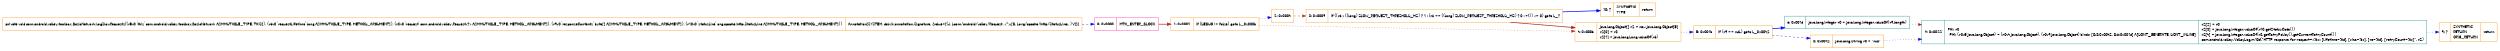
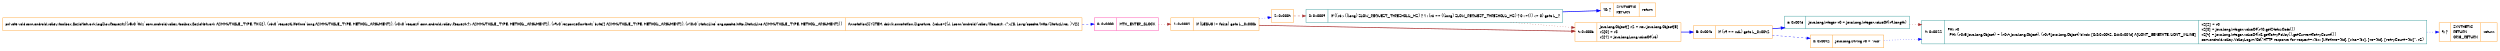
node "10: ?": text "TYPE" -> "RETURN"
node "3: 0x0009": color darkorange -> teal
edge "0: 0x0000" -> "1: 0x0002": style bold -> dotted
edge "3: 0x0009" -> "4: 0x000b": style bold -> dotted
edge "1: 0x0002" -> "4: 0x000b": style dotted -> bold
edge "4: 0x000b" -> "5: 0x001b": style dotted -> bold
